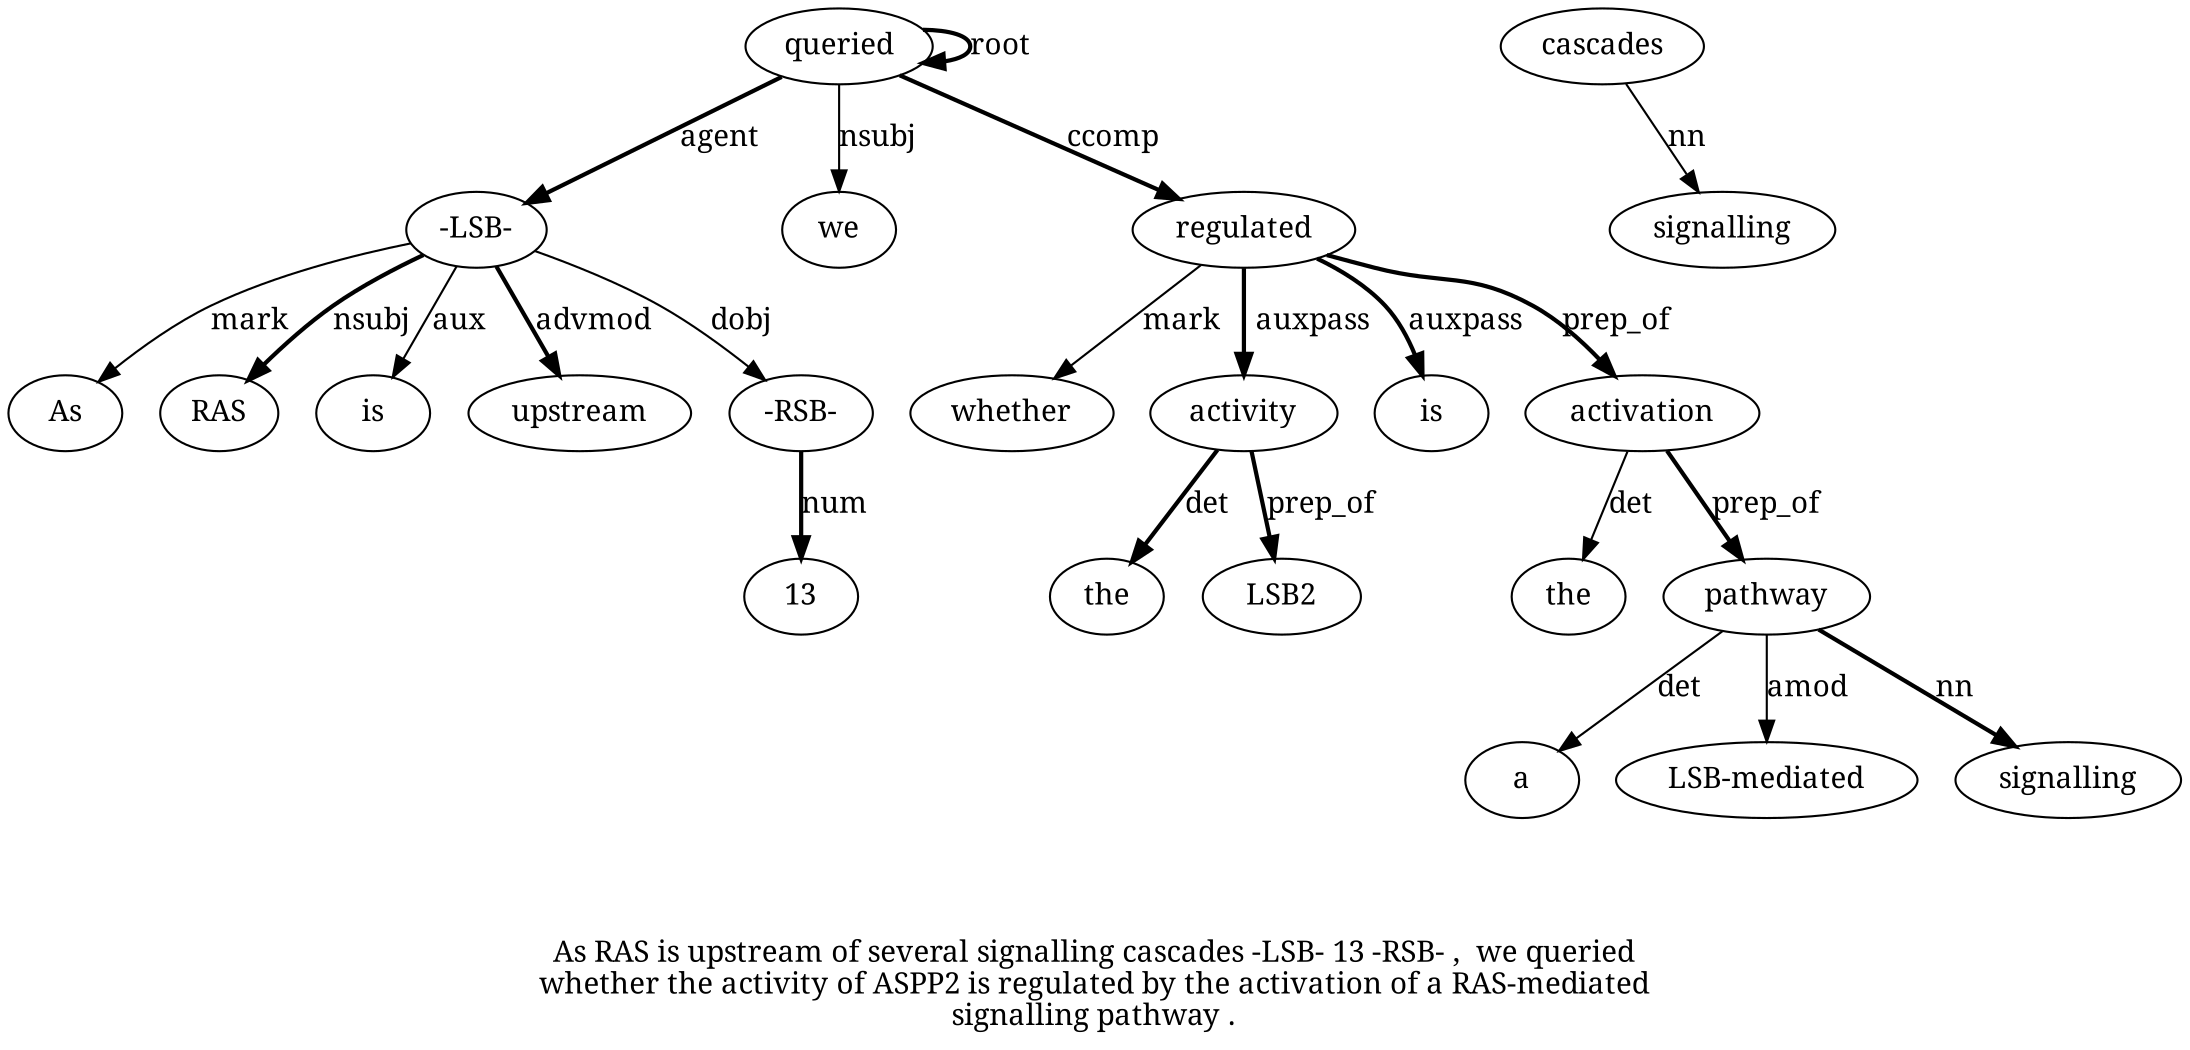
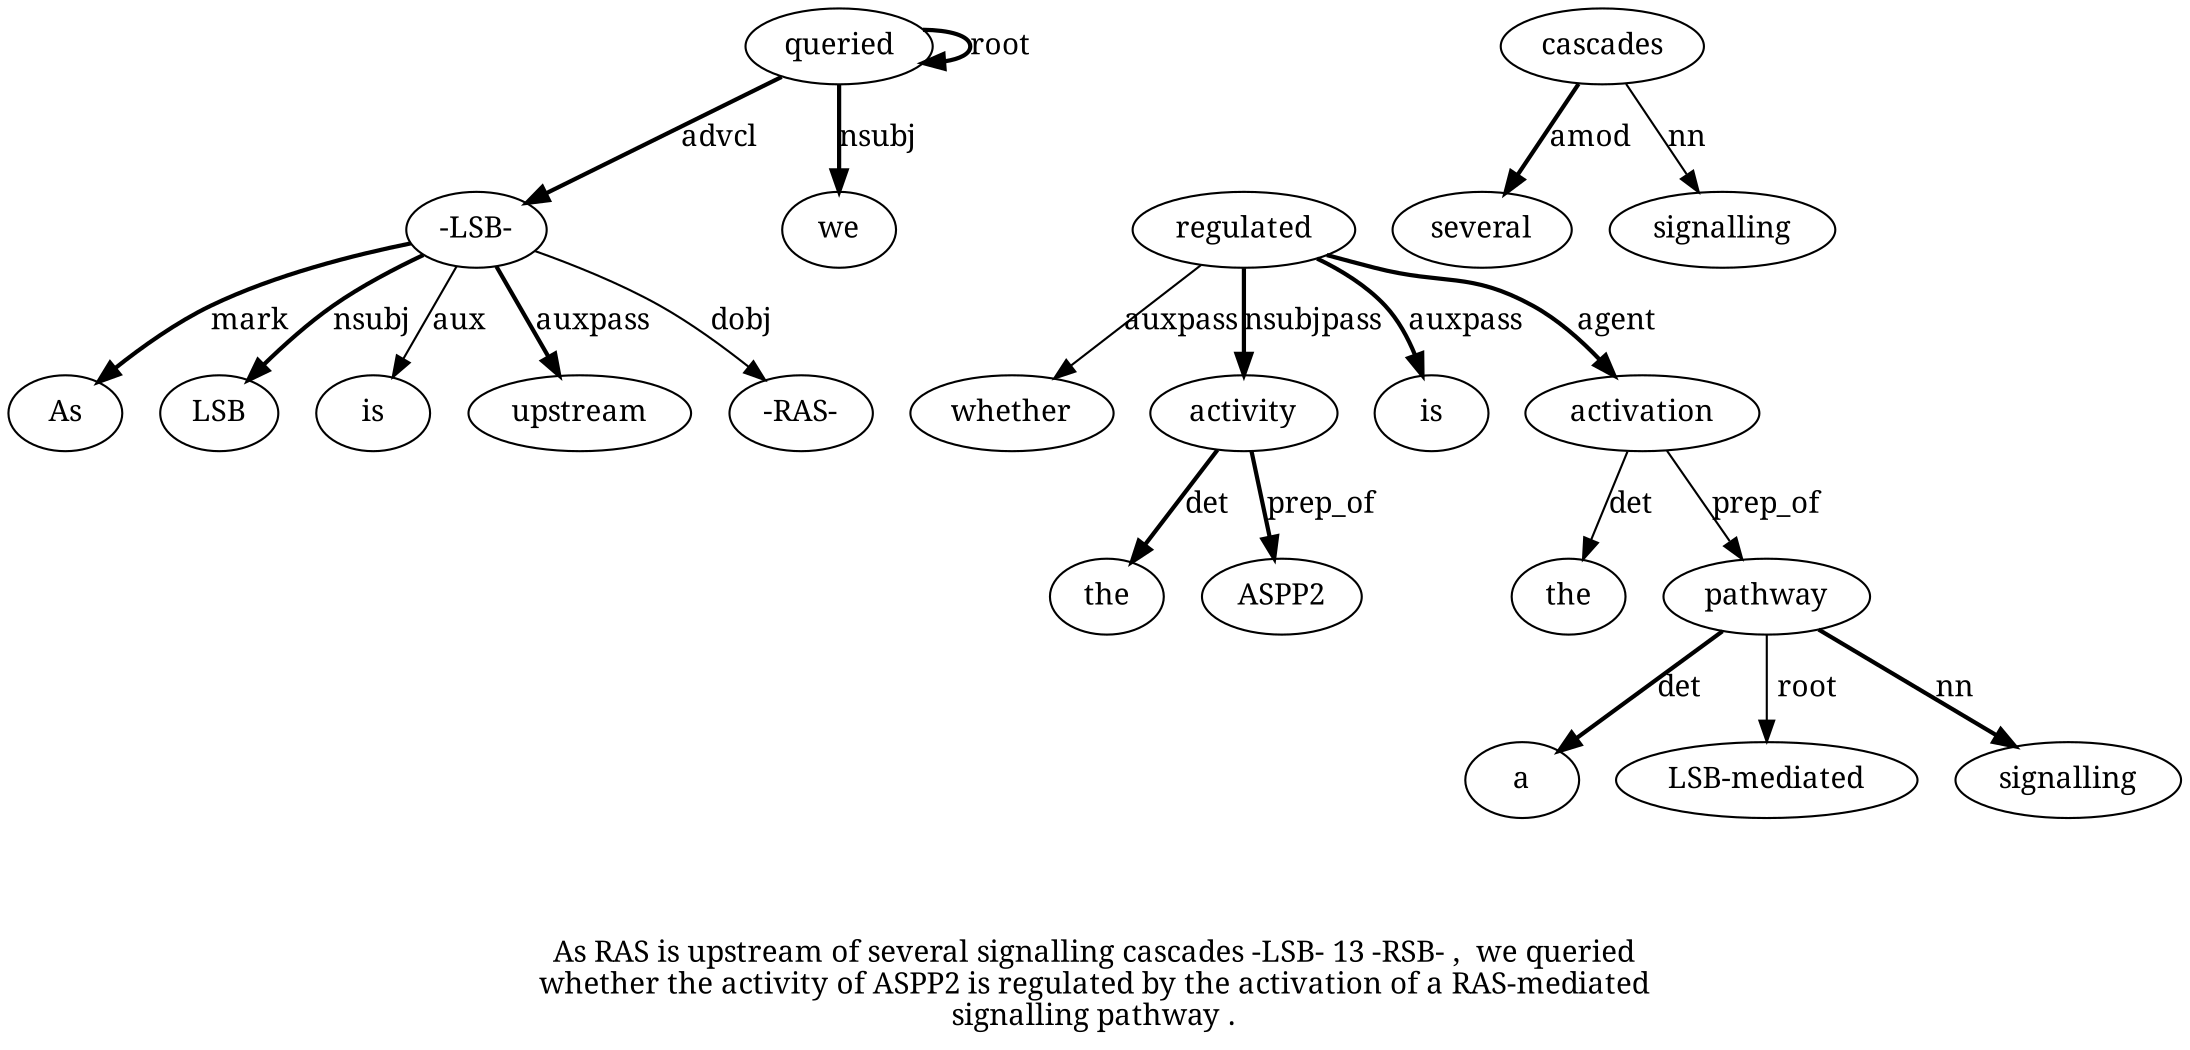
edge "queried" -> "we": style solid -> bold
edge "queried" -> "regulated": removed, label "ccomp"
edge "queried" -> "-LSB-": label "agent" -> "advcl"
node "several": added
edge "-LSB-" -> "As": style solid -> bold
edge "-LSB-" -> "upstream": label "advmod" -> "auxpass"
edge "regulated" -> "whether": label "mark" -> "auxpass"
edge "regulated" -> "activity": label "auxpass" -> "nsubjpass"
edge "regulated" -> "activation": label "prep_of" -> "agent"
node "RAS": label "RAS" -> "LSB"
node "-RSB-": label "-RSB-" -> "-RAS-"
edge "activation" -> "pathway": style bold -> solid
node "13": removed
node "LSB2": label "LSB2" -> "ASPP2"
edge "pathway" -> "a": style solid -> bold
edge "pathway" -> "LSB-mediated": label "amod" -> "root"
